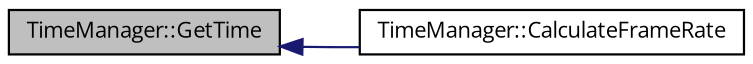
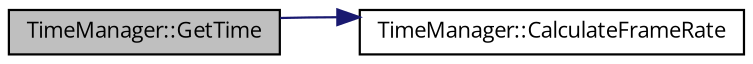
edge "TimeManager::CalculateFrameRate" -> "TimeManager::GetTime": reversed
